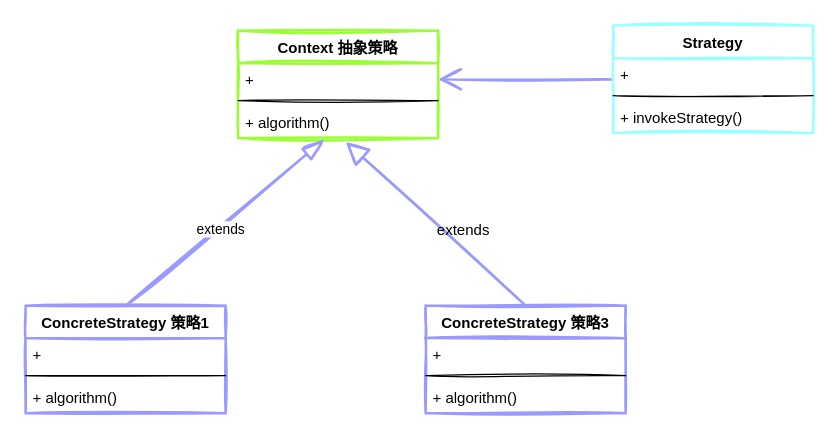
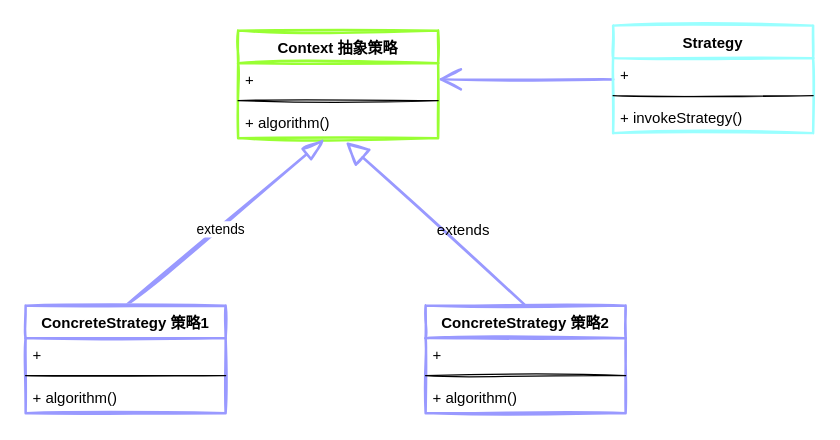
node "ConcreteStrategy 策略3": label "ConcreteStrategy 策略3" -> "ConcreteStrategy 策略2"
